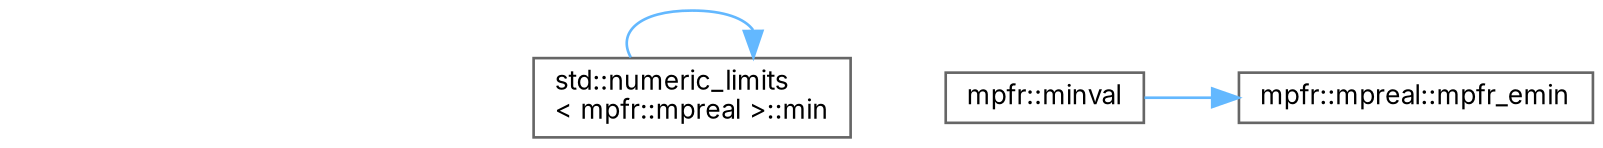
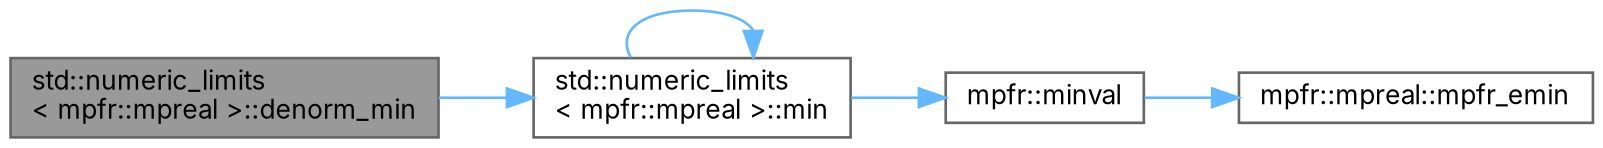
node "std::numeric_limits < mpfr::mpreal >::denorm_min": added
edge "std::numeric_limits < mpfr::mpreal >::min" -> "mpfr::minval": added
